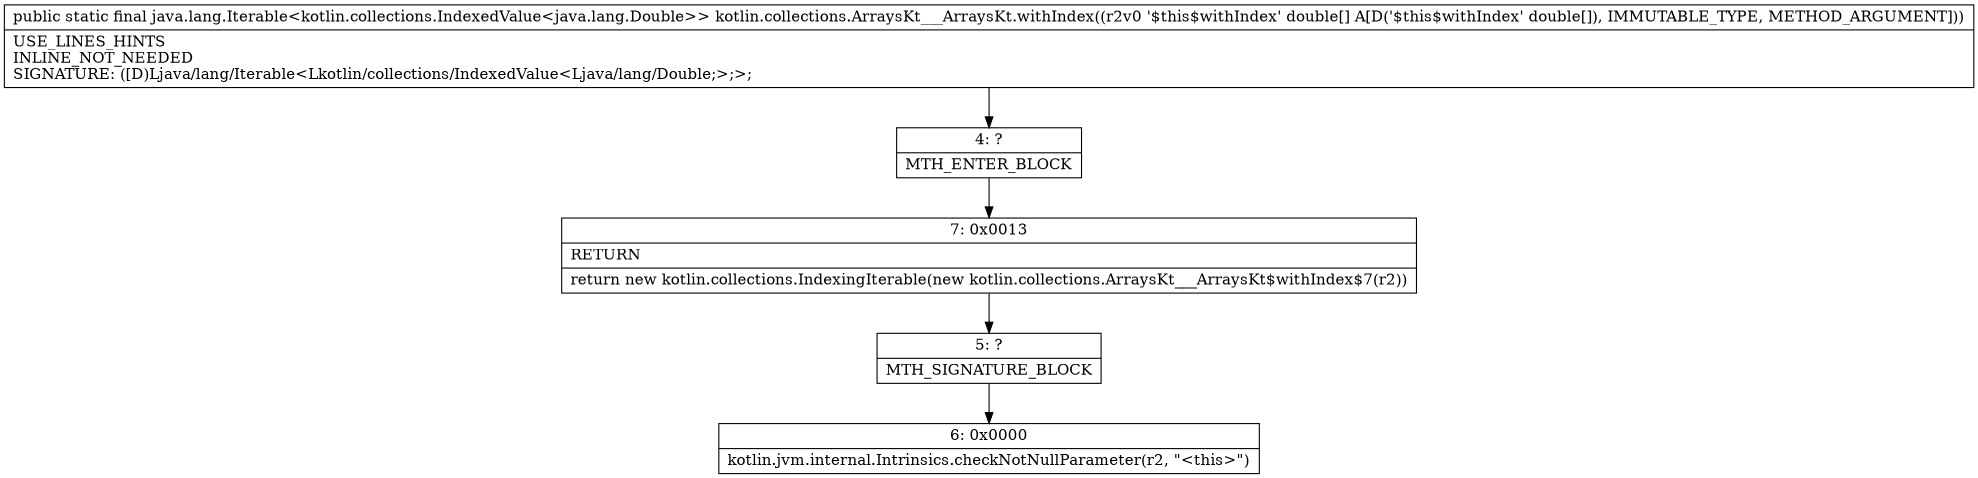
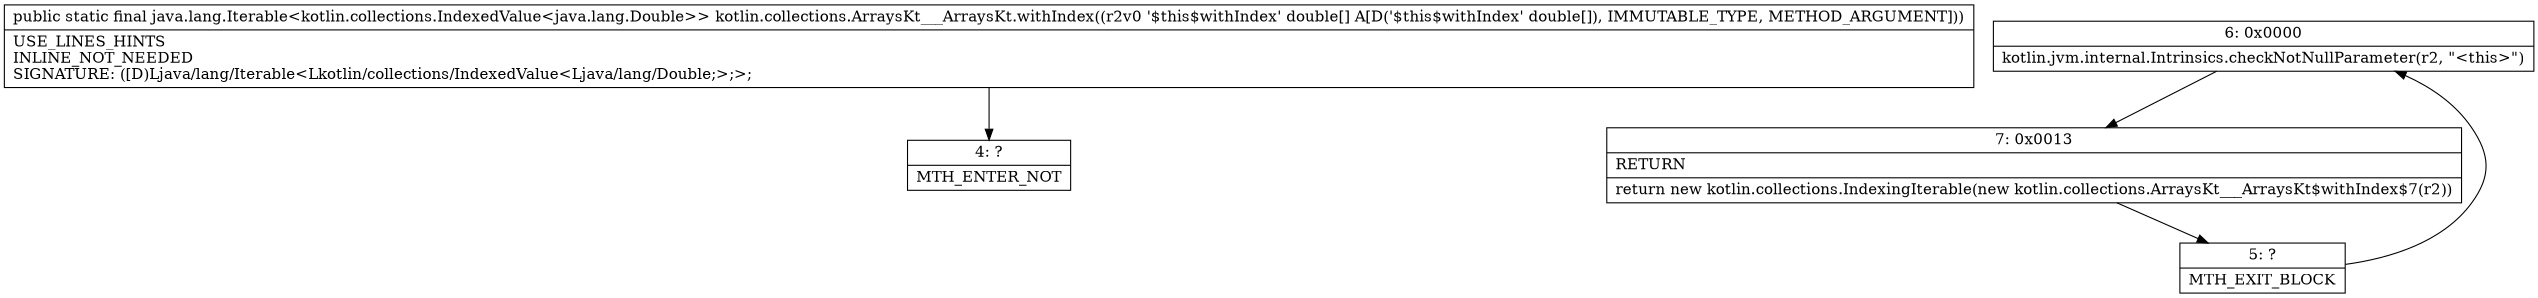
node "4: ?": text "MTH_ENTER_BLOCK" -> "MTH_ENTER_NOT"
edge "4: ?" -> "7: 0x0013": now "6: 0x0000" -> "7: 0x0013"
node "5: ?": text "MTH_SIGNATURE_BLOCK" -> "MTH_EXIT_BLOCK"
